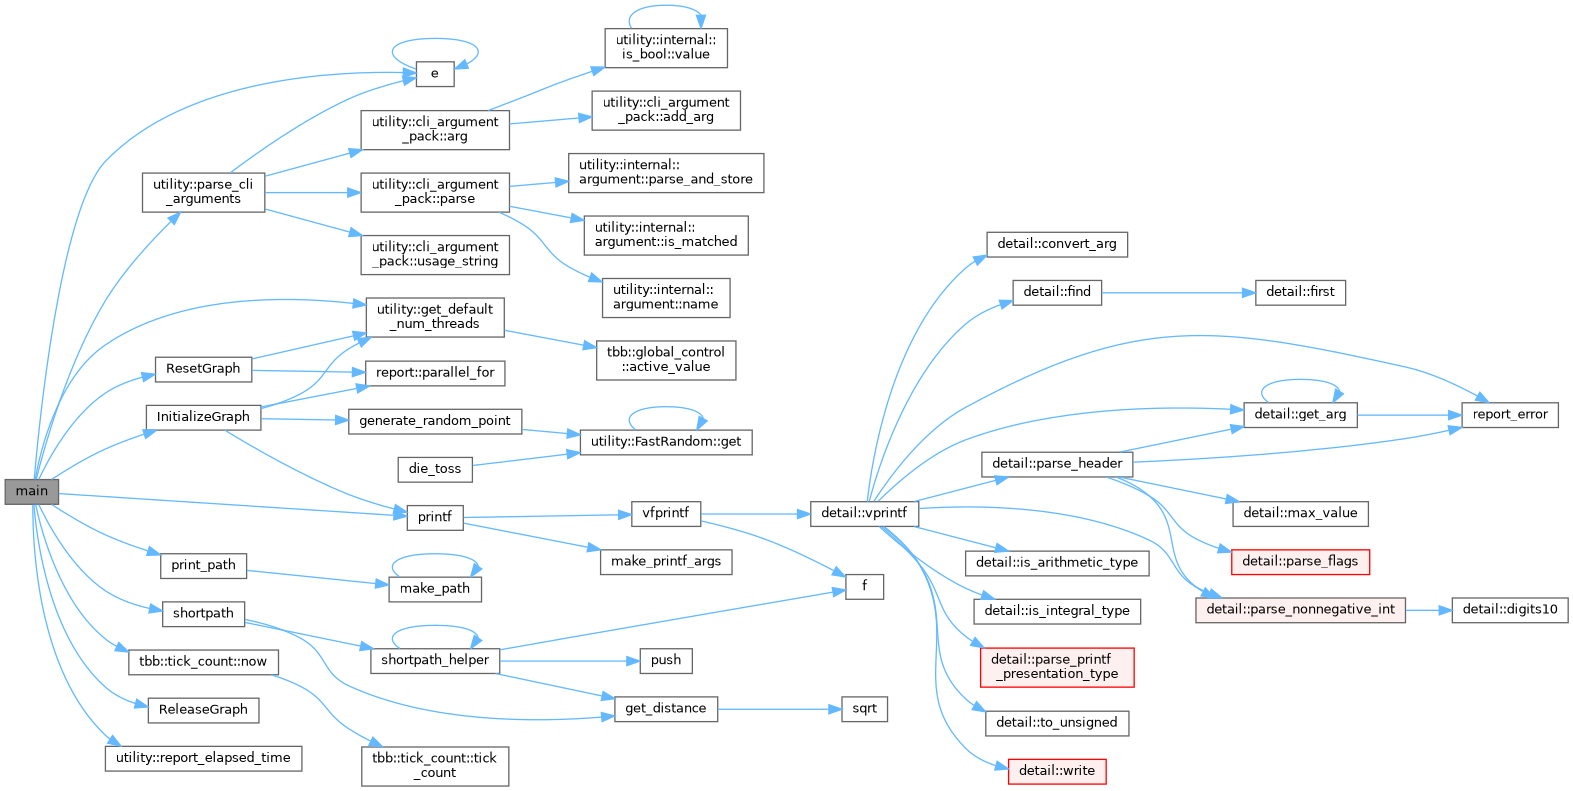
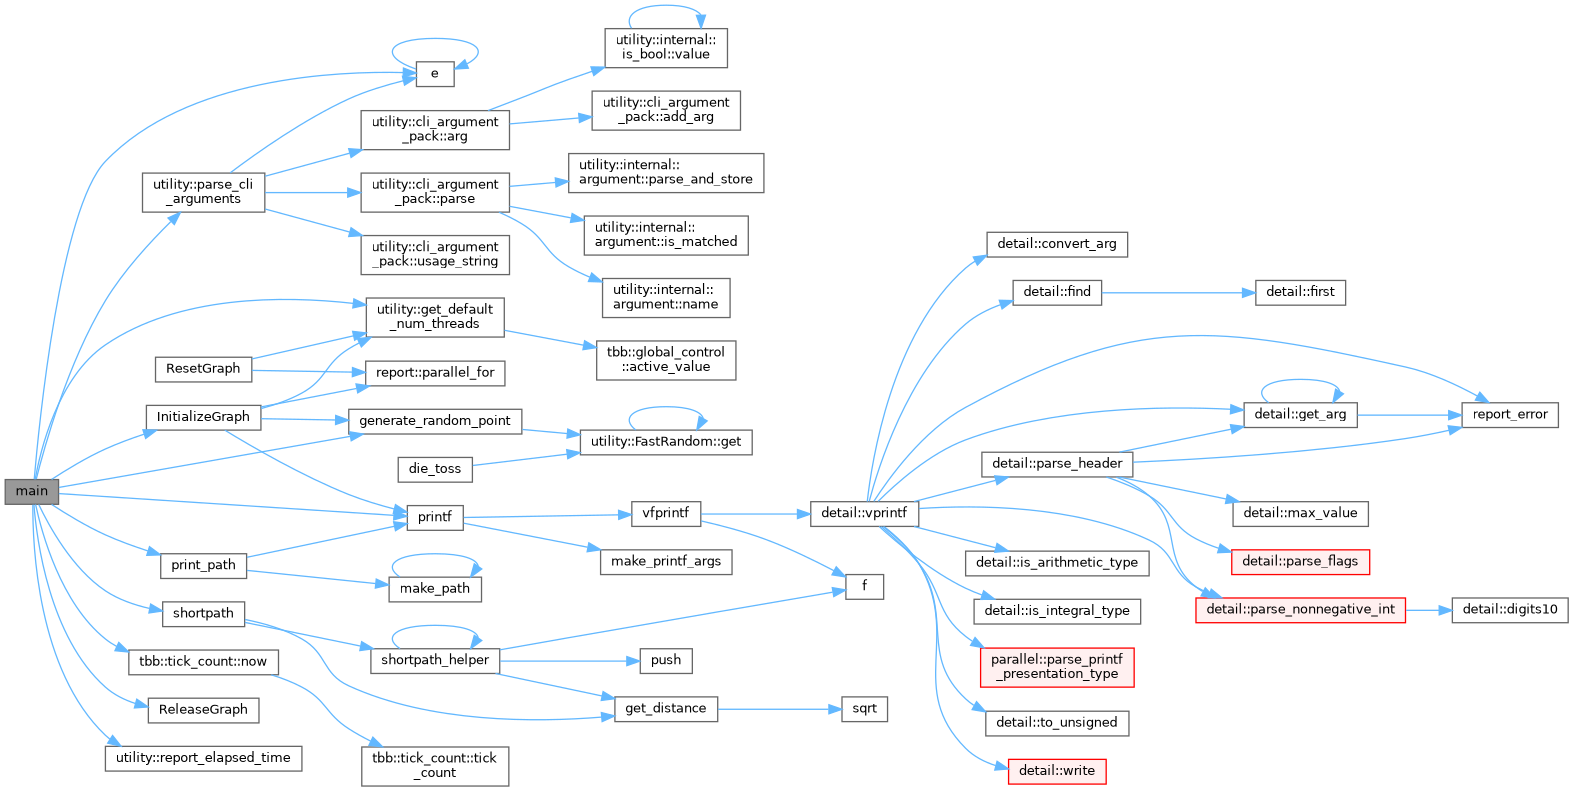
edge "main" -> "ResetGraph": now "main" -> "generate_random_point"
edge "print_path" -> "printf": added
node "detail::parse_nonnegative_int": color grey40 -> red
node "detail::parse_printf _presentation_type": label "detail::parse_printf _presentation_type" -> "parallel::parse_printf _presentation_type"
